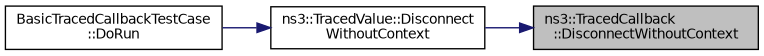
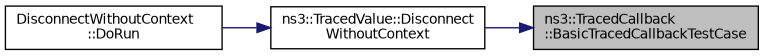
node "BasicTracedCallbackTestCase ::DoRun": label "BasicTracedCallbackTestCase ::DoRun" -> "DisconnectWithoutContext ::DoRun"
node "ns3::TracedCallback ::DisconnectWithoutContext": label "ns3::TracedCallback ::DisconnectWithoutContext" -> "ns3::TracedCallback ::BasicTracedCallbackTestCase"
